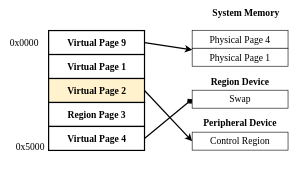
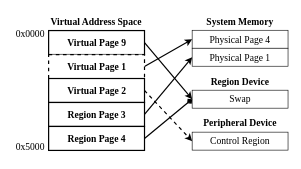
node "System Memory": moved (246, 12) -> (240, 21)
node "Virtual Address Space": added
node "0x0000": moved (24, 42) -> (30, 33)
edge "Virtual Page 9" -> "Physical Page 1": now "Virtual Page 9" -> "Swap"
node "Virtual Page 1": style solid -> dashed
edge "Virtual Page 1" -> "Virtual Page 2": now "Virtual Page 1" -> "Physical Page 4"
edge "Region Page 3" -> "Physical Page 1": added
node "Virtual Page 2": fillcolor #fff2cc -> #ffffff
edge "Virtual Page 2" -> "Control Region": style solid -> dashed
node "Virtual Page 4": label "Virtual Page 4" -> "Region Page 4"
